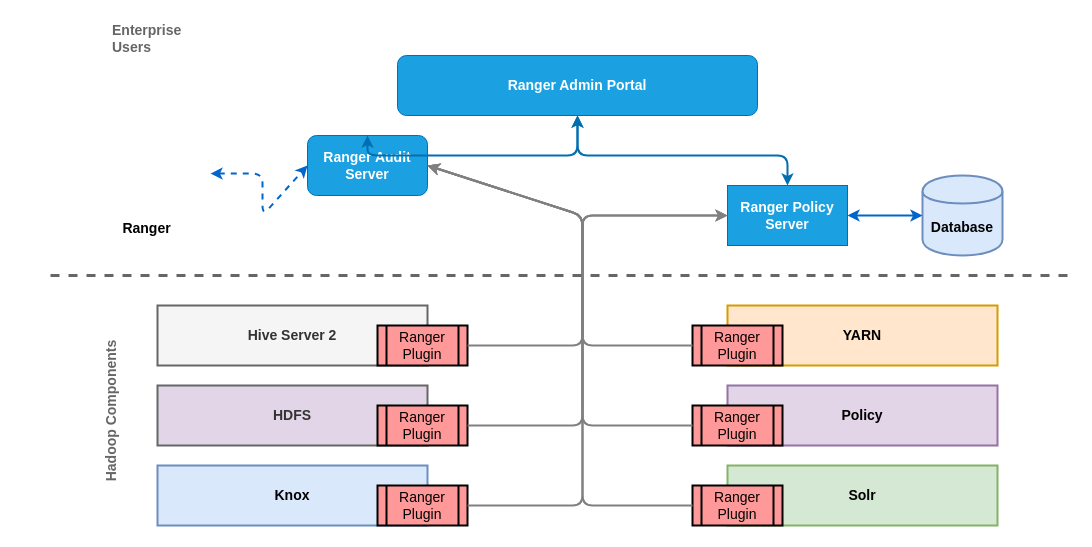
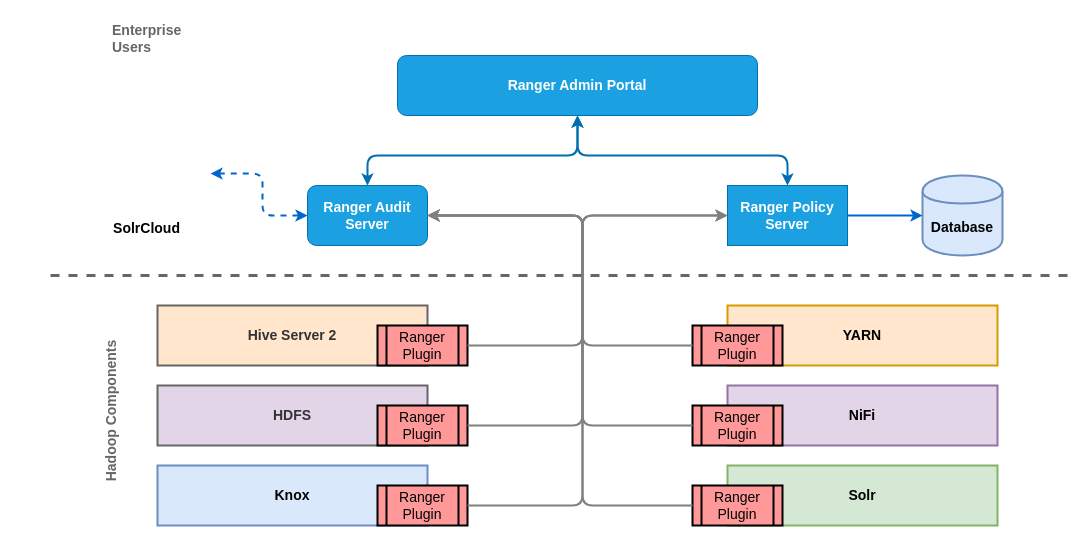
node "Ranger Audit Server": moved (368, 166) -> (368, 216)
edge "Ranger Policy Server" -- "Database": arrowhead classic -> none
node "Ranger": label "Ranger" -> "SolrCloud"
node "Hive Server 2": fillcolor #f5f5f5 -> #ffe6cc
node "Policy": label "Policy" -> "NiFi"
